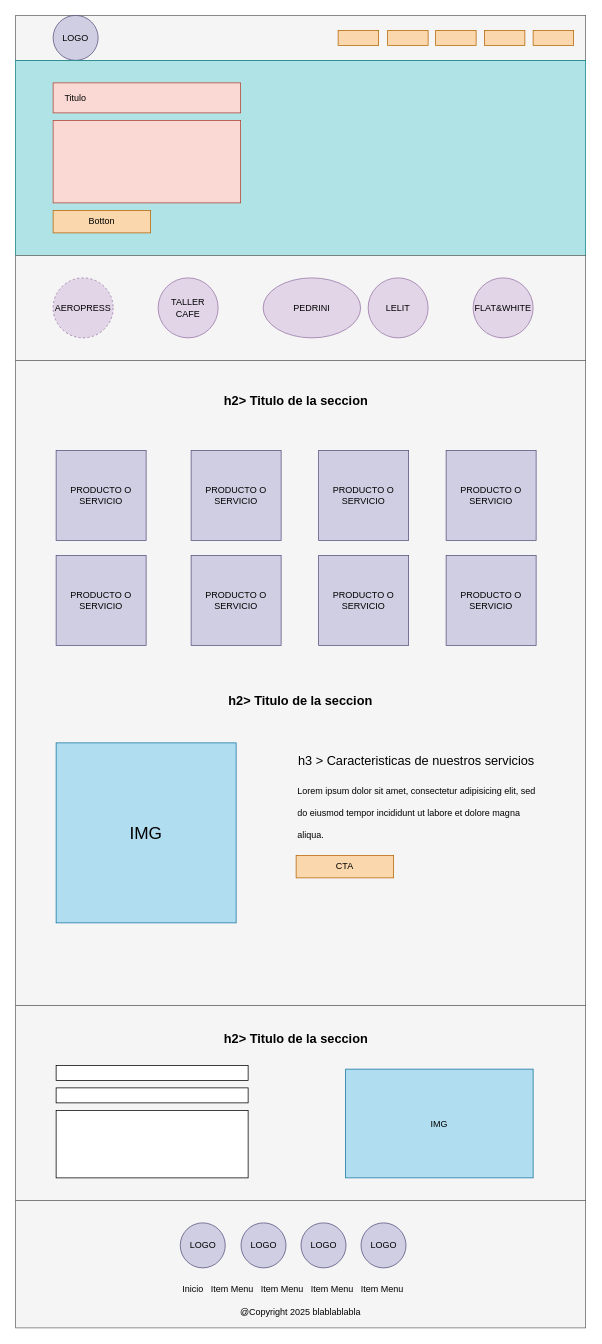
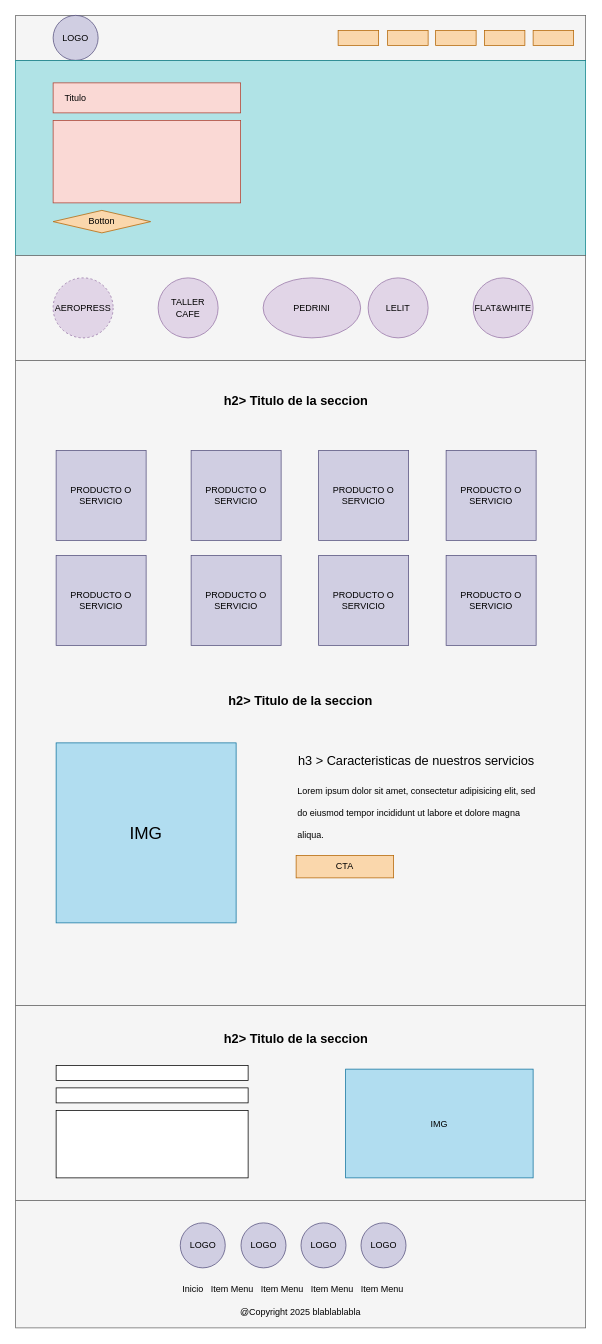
node "Botton": shape rectangle -> diamond
